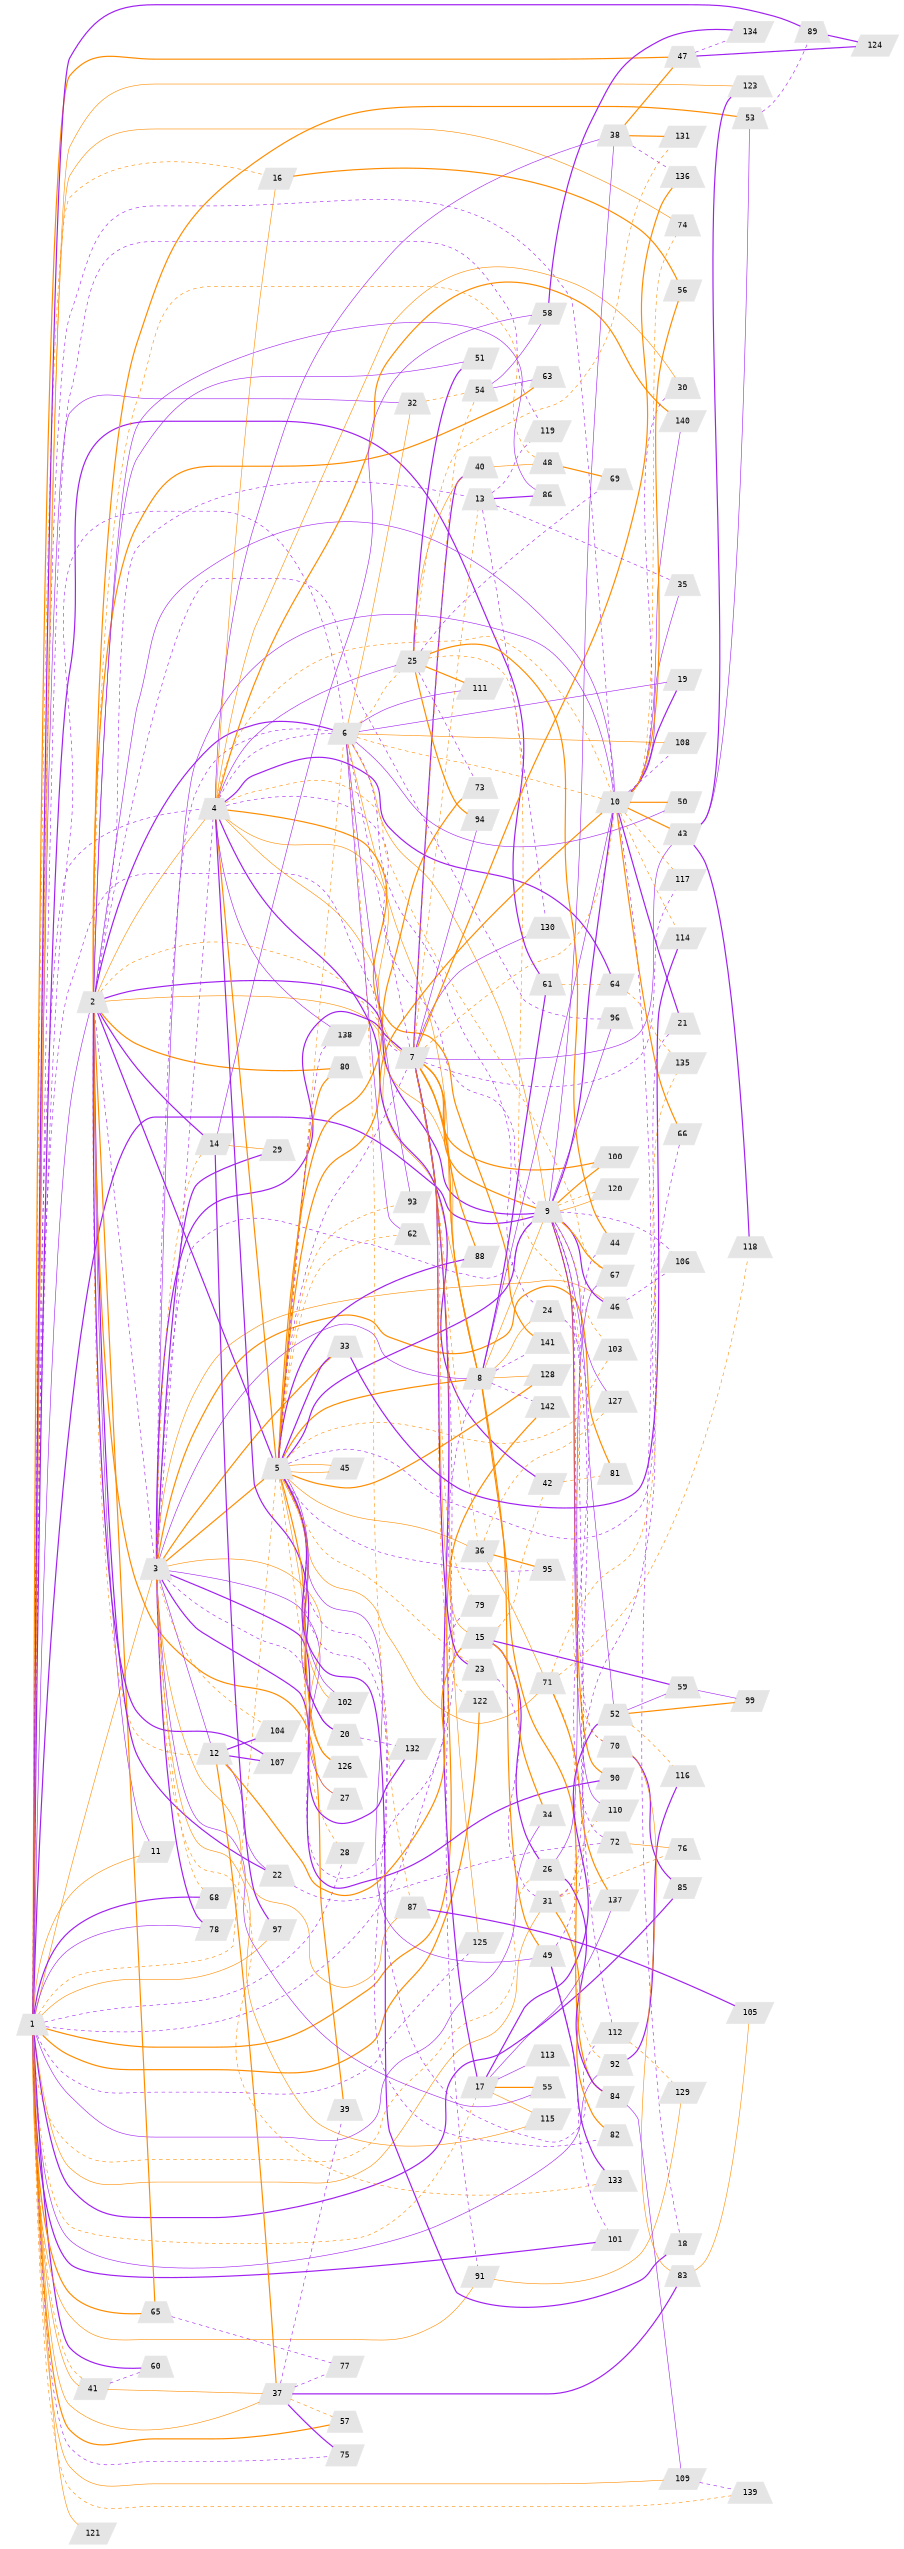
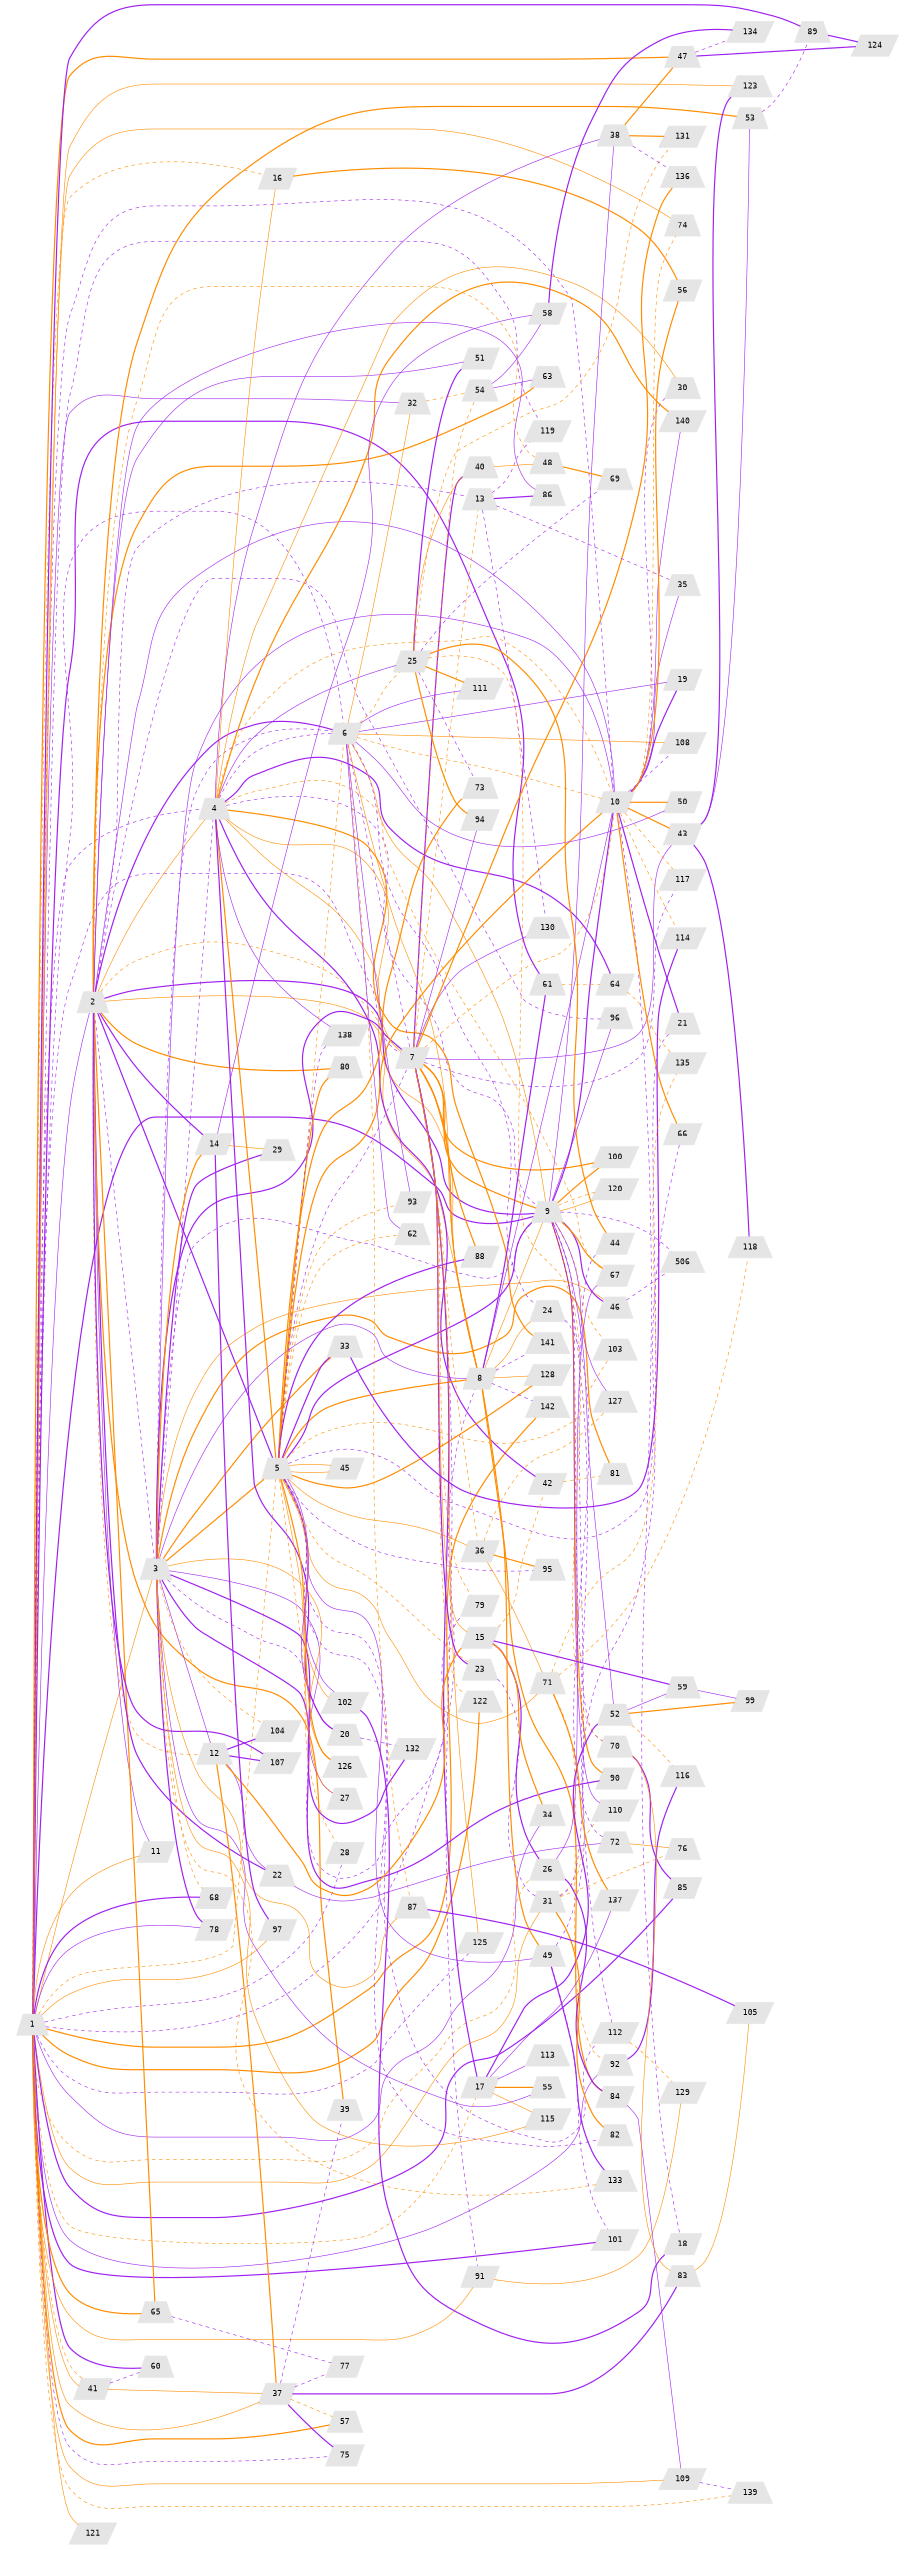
node "106": label "106" -> "506"
edge "14" -- "3": style dashed -> bold
edge "72" -- "22": style dashed -> solid
edge "5" -- "18": now "102" -- "18"
